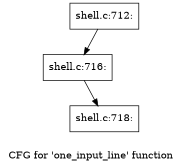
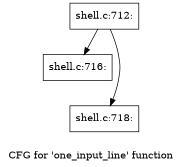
edge "shell.c:716:" -> "shell.c:718:": now "shell.c:712:" -> "shell.c:718:"
